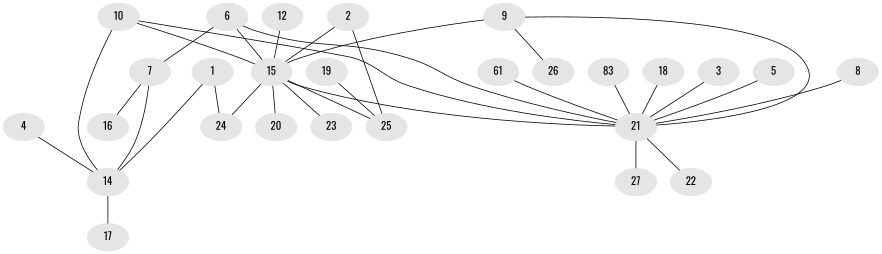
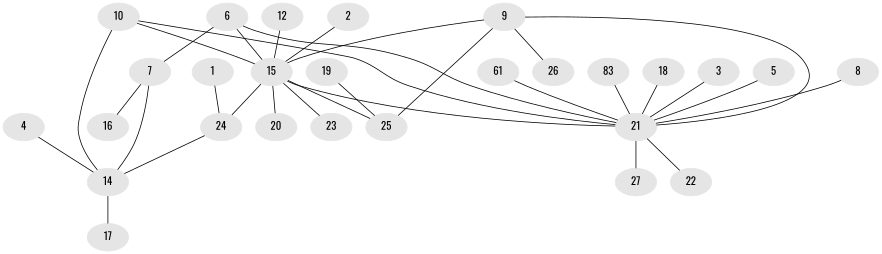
edge "2" -- "25": now "9" -- "25"
edge "1" -- "14": now "24" -- "14"
